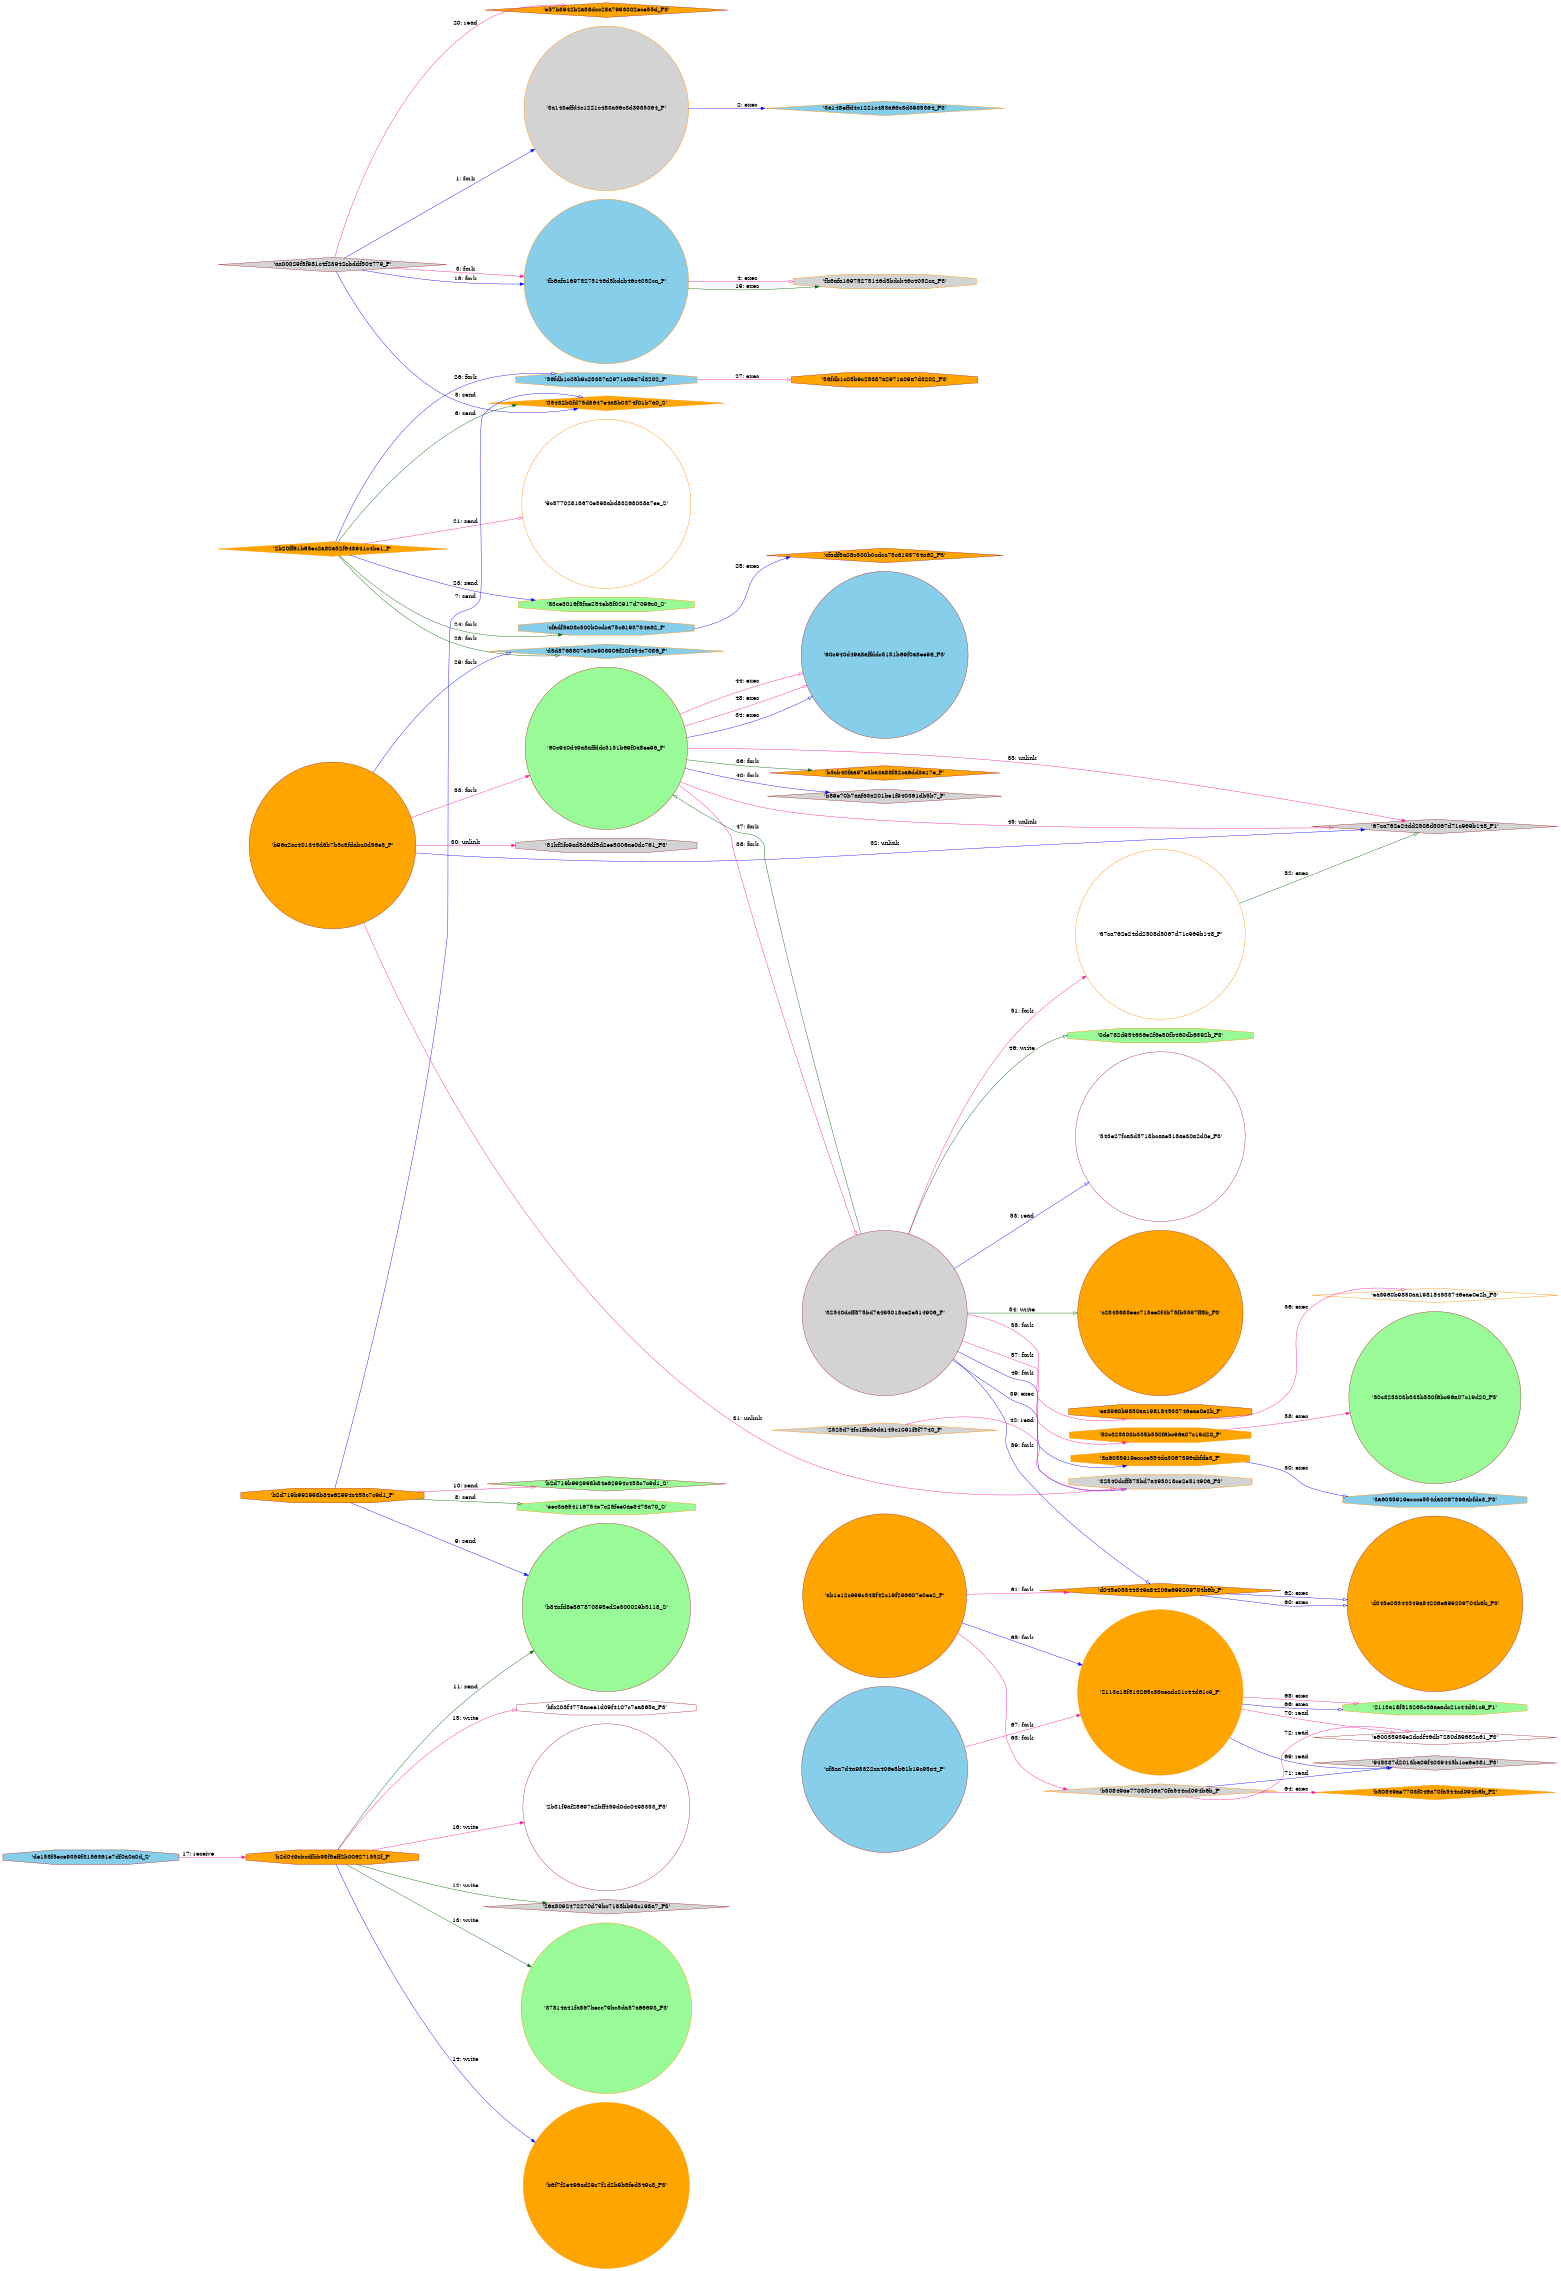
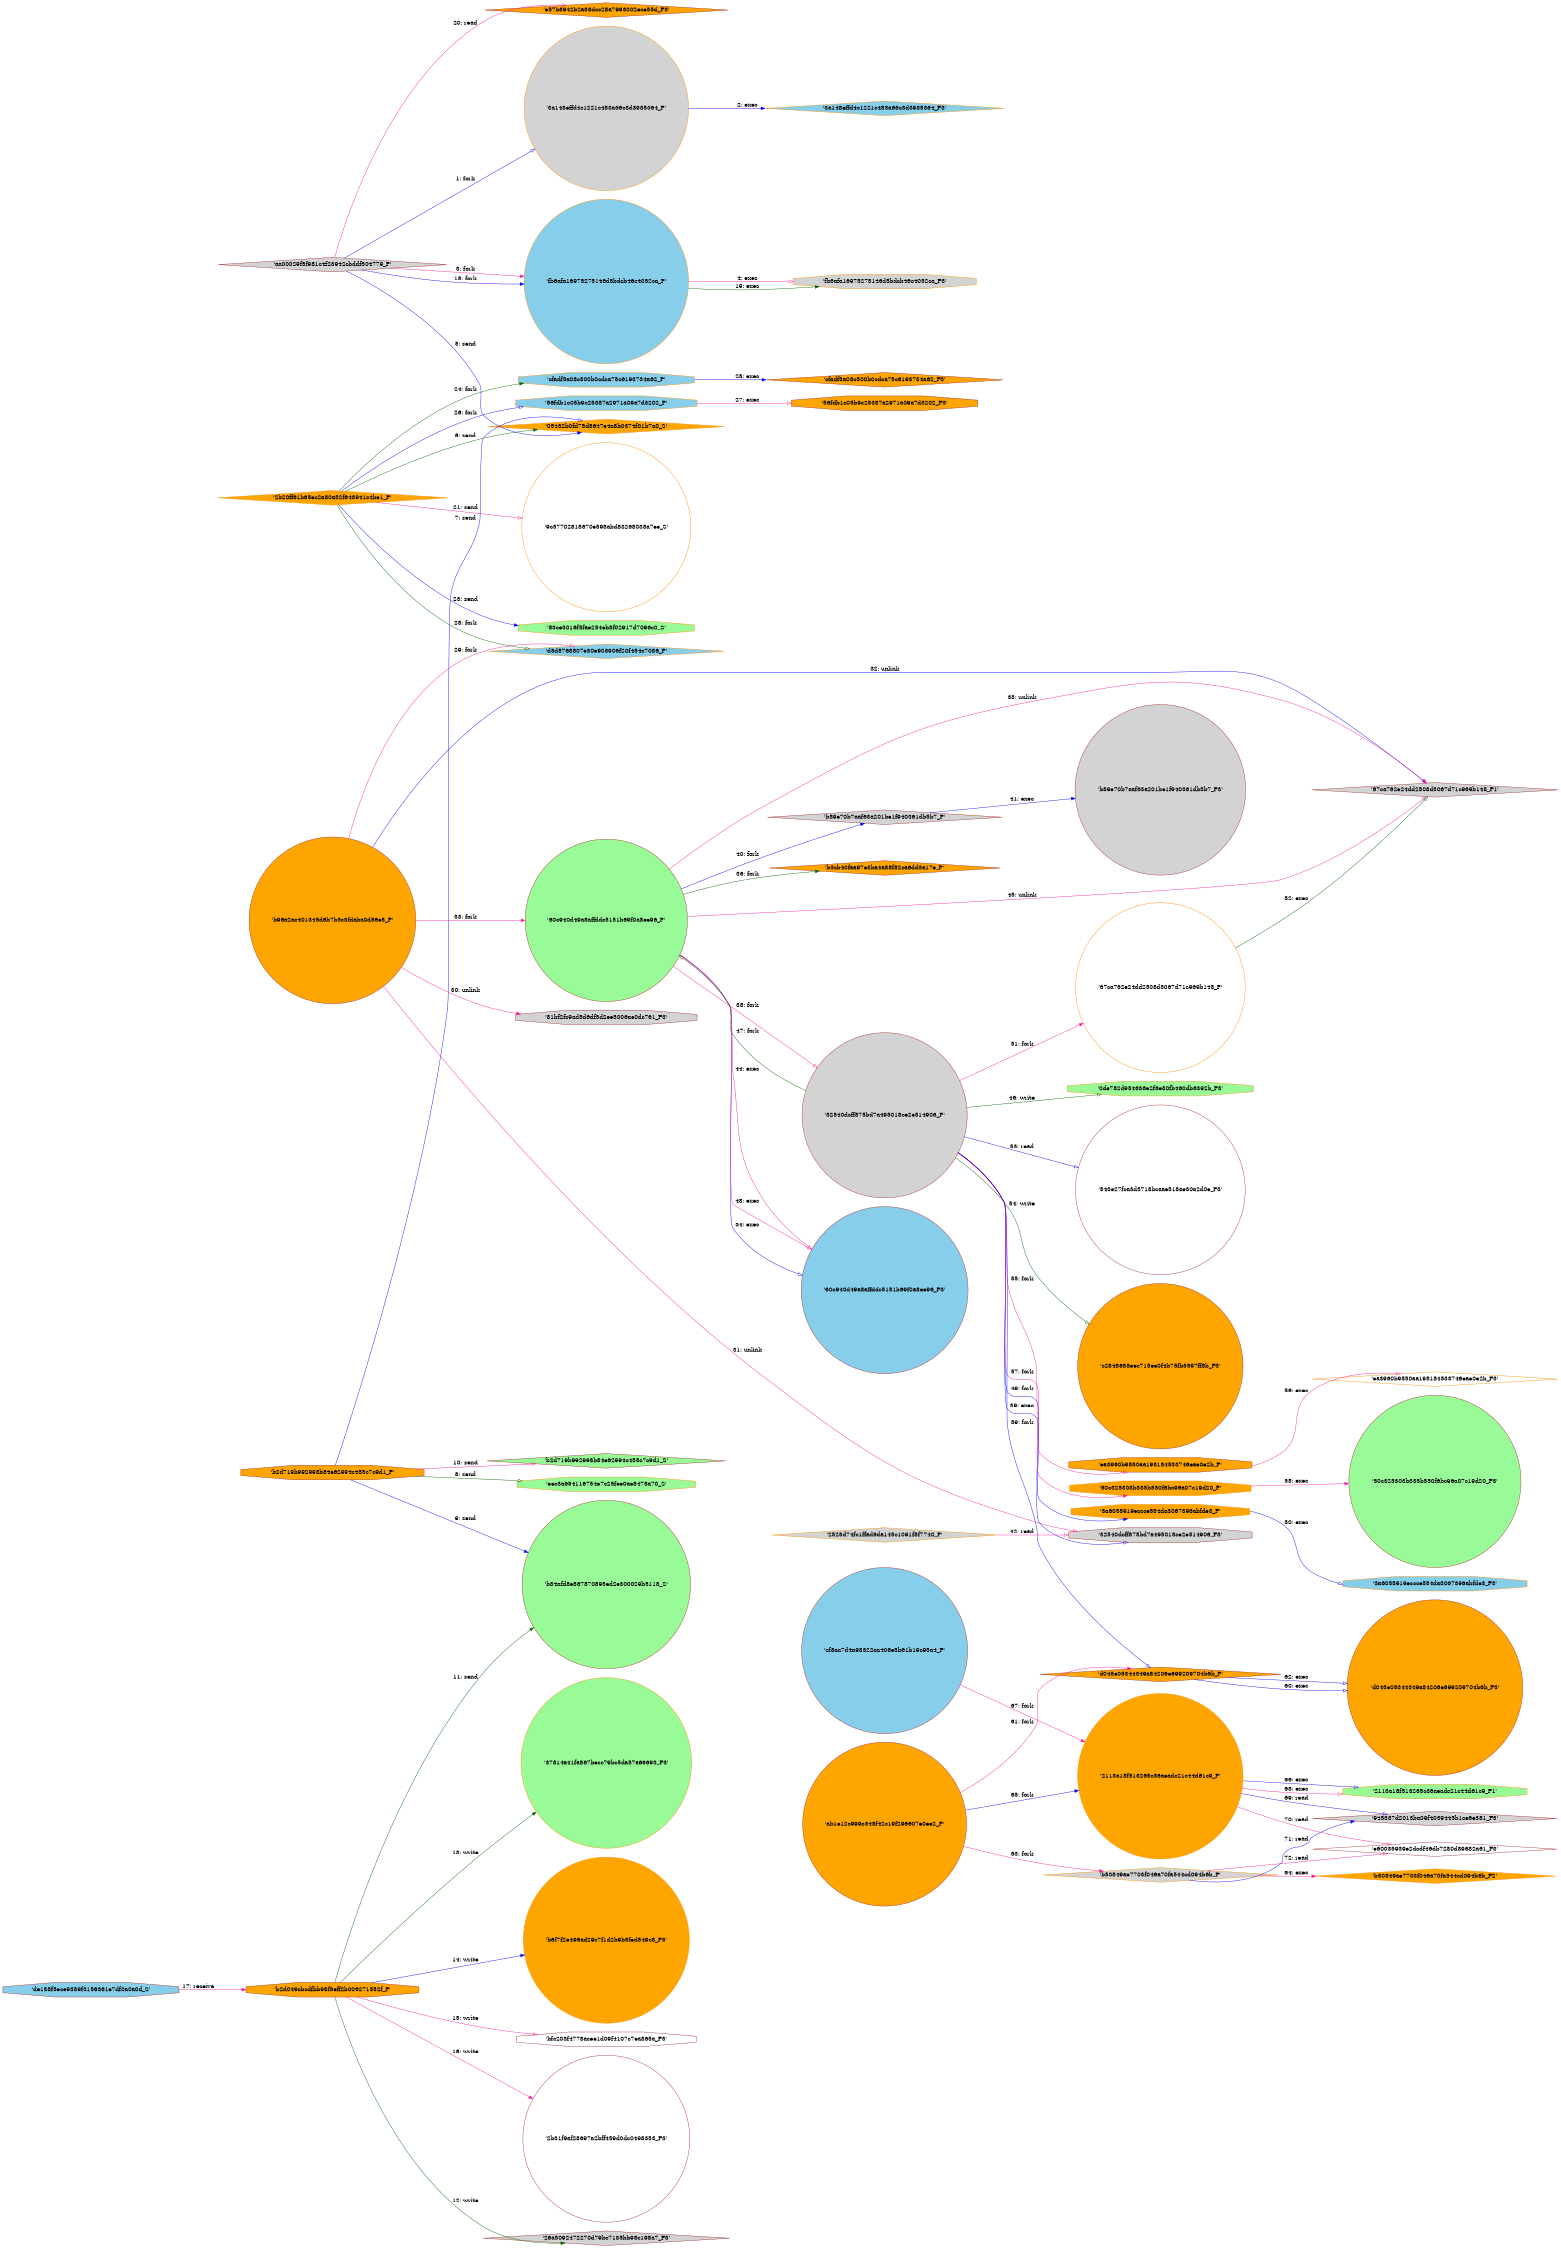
edge "'aa00029f5f981c4f23942cbddf504779_P'" -> "'3a148effd4c1221c483a66c3d3985364_P'": arrowhead normal -> onormal
edge "'b96a2ac401345d6b7b5c3fdaba0d56e5_P'" -> "'d5d8768807e30e908906f20f454c7086_P'": color blue -> deeppink
node "'b89e70b7aaf63a201be1f940361db5b7_F3'": added
node "'32540dcff875bd7a495018ce2e514906_F3'": color darkorange -> brown
